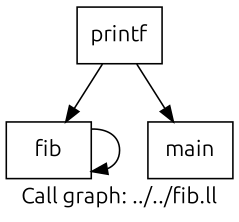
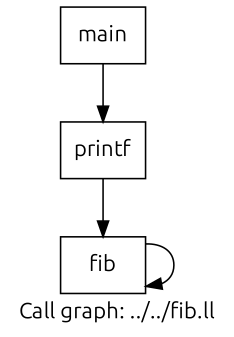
edge "printf" -> "main": reversed
